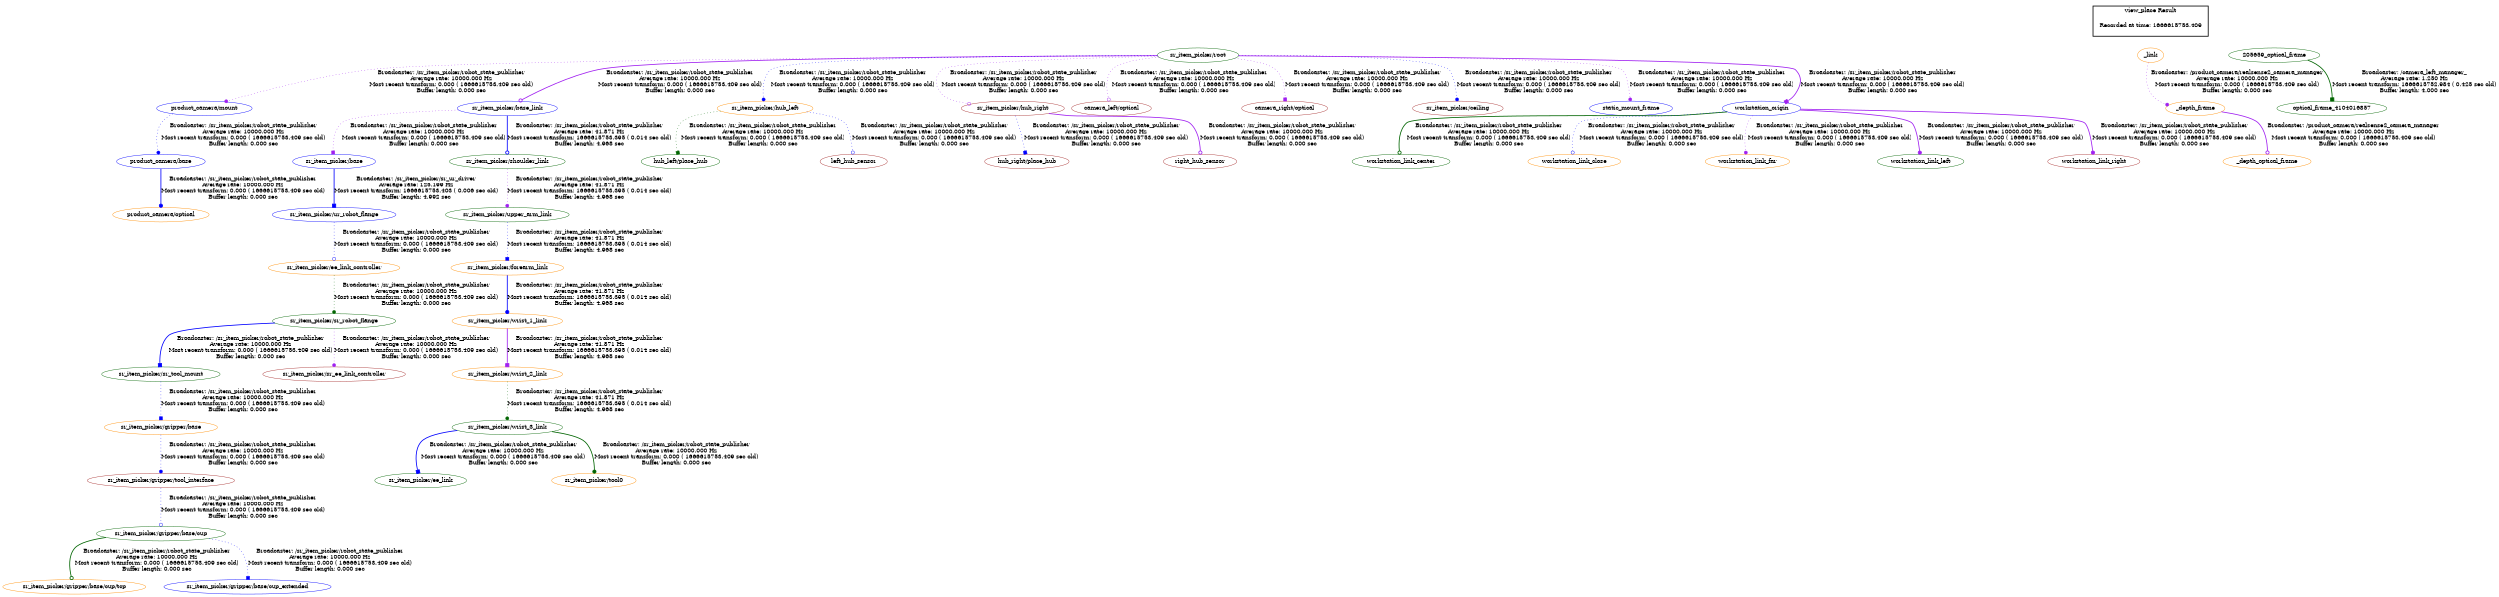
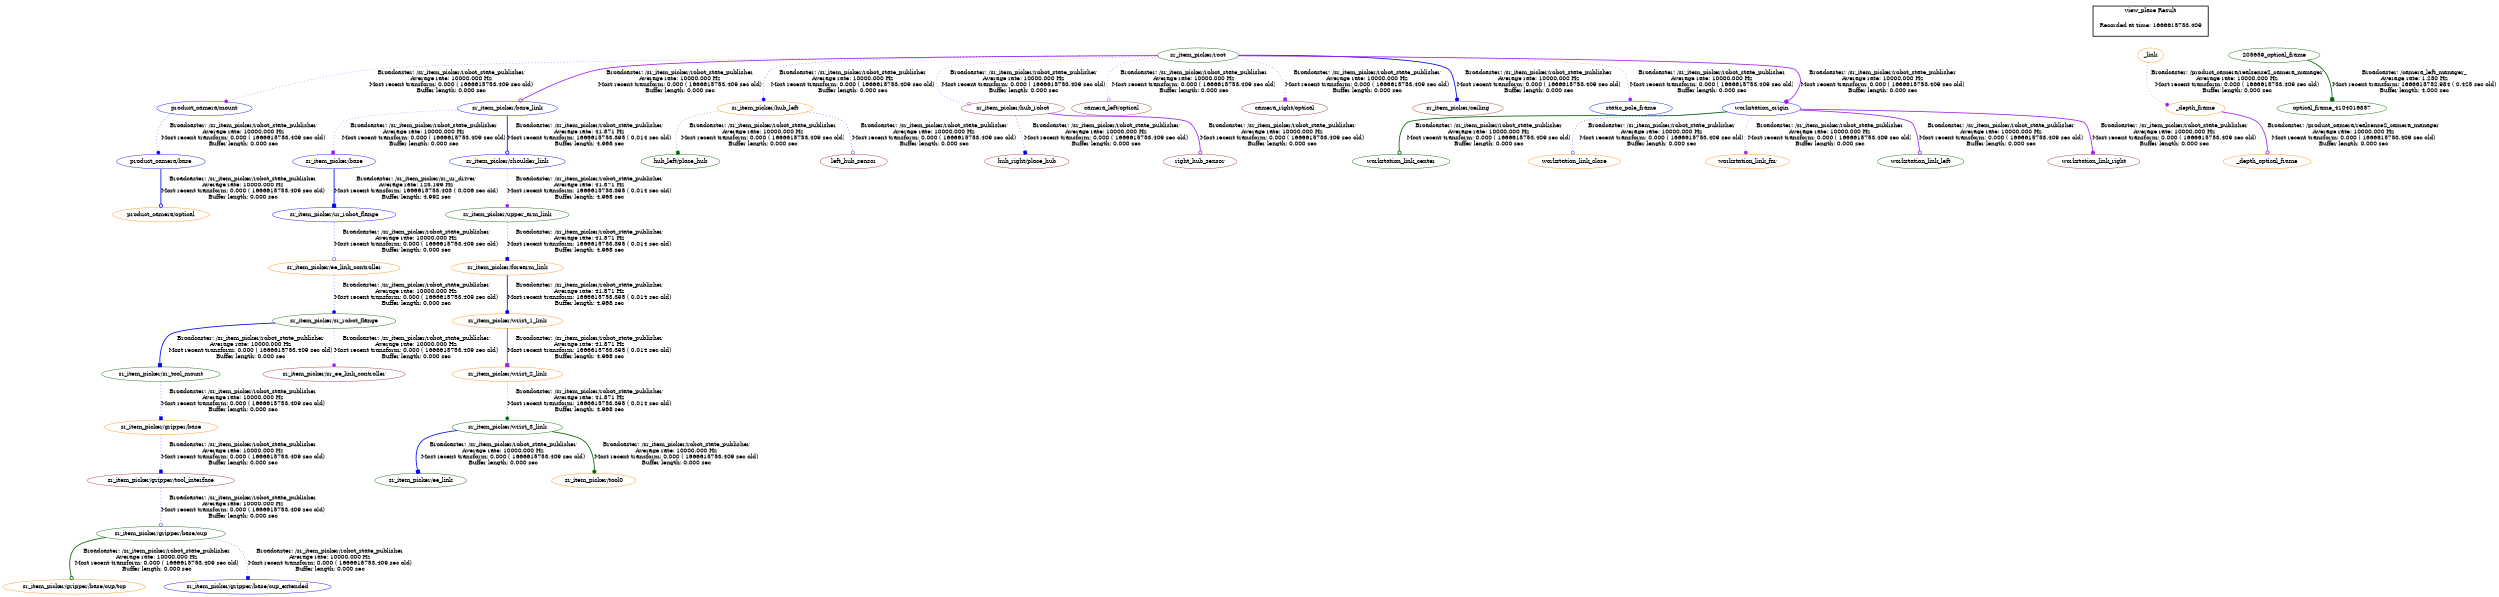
edge "sr_item_picker/root" -> "sr_item_picker/ceiling": style dotted -> bold
node "sr_item_picker/hub_right": label "sr_item_picker/hub_right" -> "sr_item_picker/hub_robot"
node "static_mount_frame": label "static_mount_frame" -> "static_pole_frame"
edge "workstation_origin" -> "workstation_link_left": arrowhead dot -> odot
node "sr_item_picker/shoulder_link": color darkgreen -> blue
edge "product_camera/base" -> "product_camera/optical": arrowhead dot -> odot
edge "sr_item_picker/ee_link_controller" -> "sr_item_picker/sr_robot_flange": color darkgreen -> blue
edge "sr_item_picker/gripper/base" -> "sr_item_picker/gripper/tool_interface": arrowhead dot -> box
